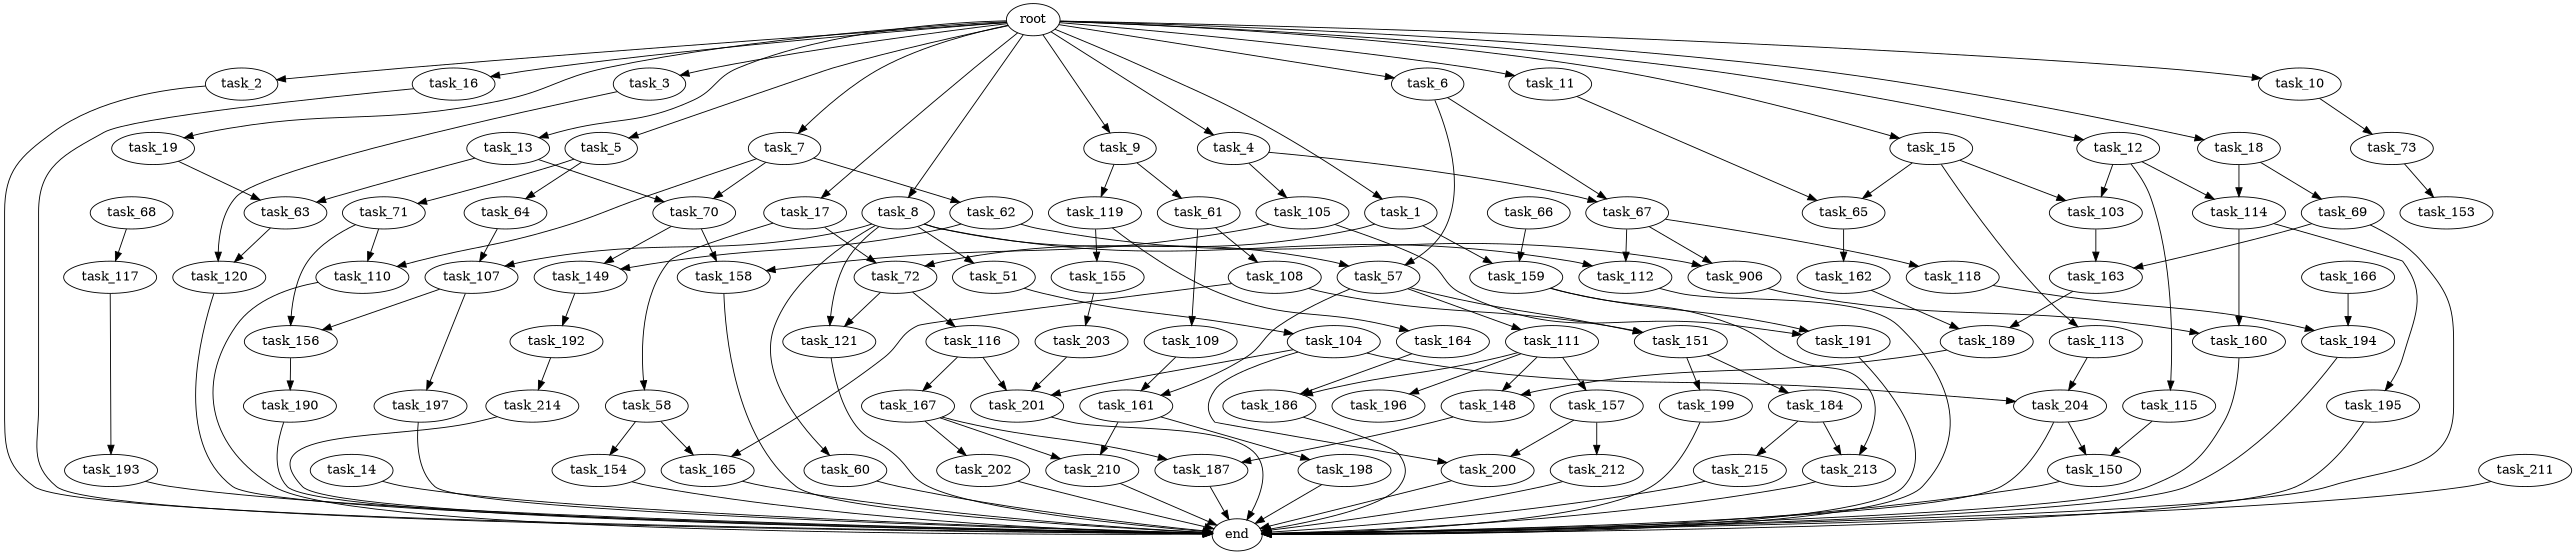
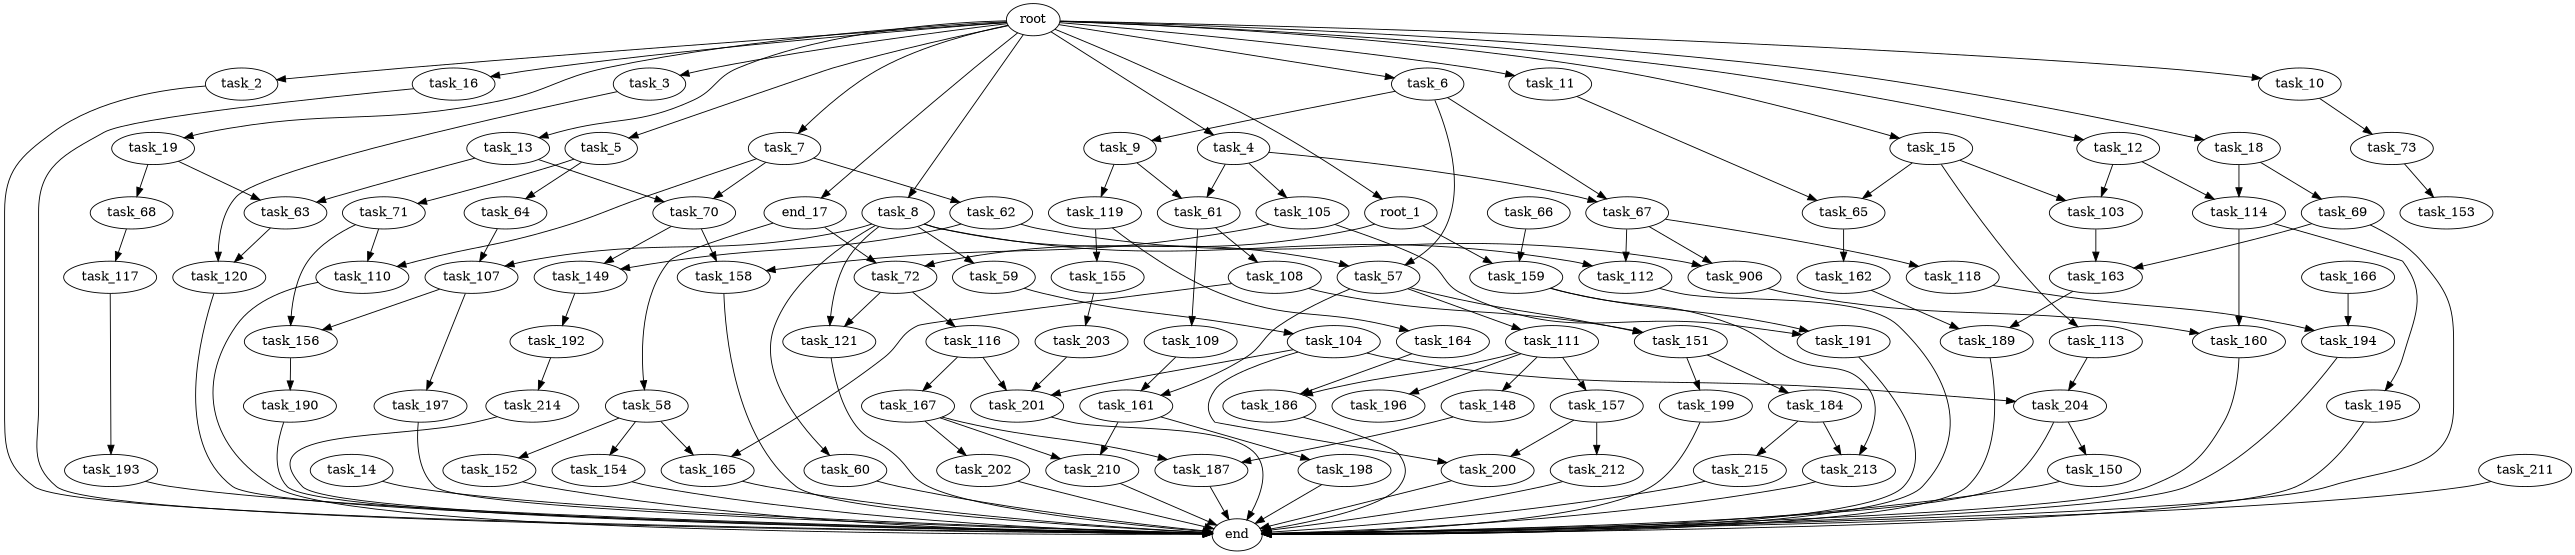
edge "root" -> "task_9": now "task_6" -> "task_9"
edge "task_19" -> "task_68": added
edge "task_4" -> "task_61": added
node "task_17": label "task_17" -> "end_17"
node "task_1": label "task_1" -> "root_1"
node "task_51": label "task_51" -> "task_59"
edge "task_189" -> "task_148": now "task_189" -> "end"
node "task_115": removed
node "task_152": added
